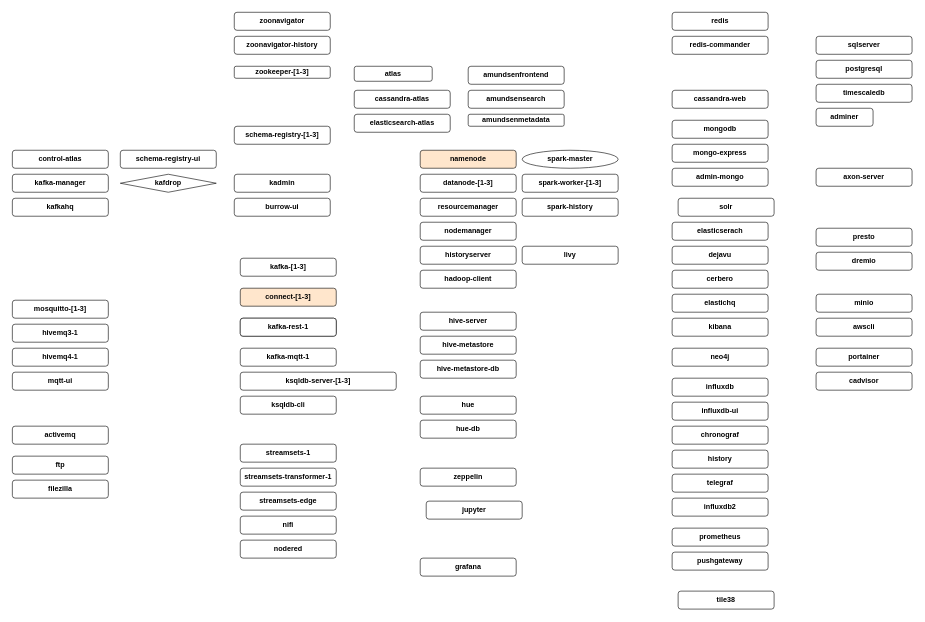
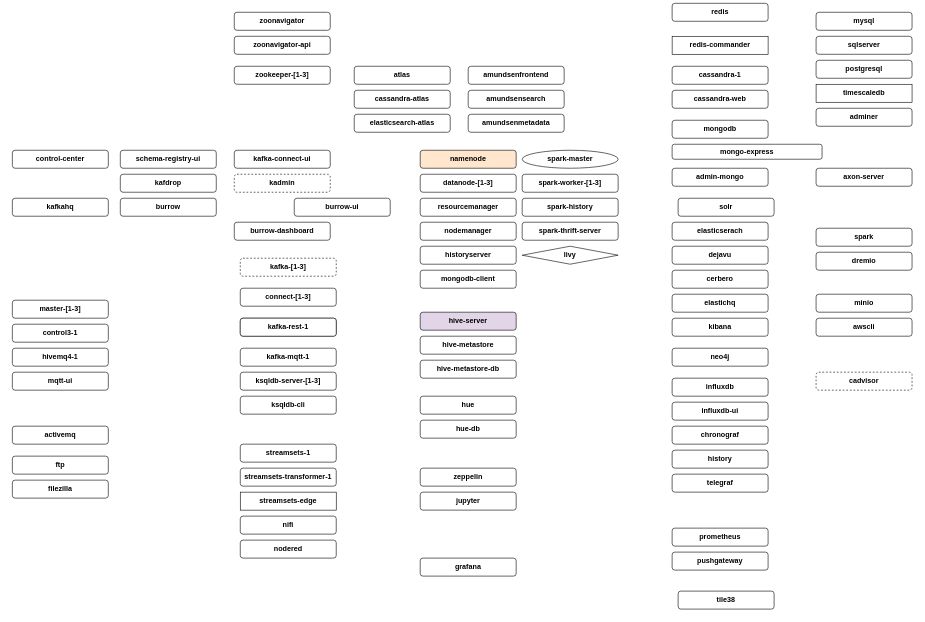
node "redis": moved (720, 21) -> (720, 12)
node "mysql": added
node "zoonavigator-history": label "zoonavigator-history" -> "zoonavigator-api"
node "redis-commander": shape rounded rectangle -> rectangle
node "zookeeper-[1-3]": size 96x12 -> 96x18
node "atlas": size 78x15 -> 96x18
node "cassandra-1": added
node "timescaledb": shape rounded rectangle -> rectangle
node "adminer": size 57x18 -> 96x18
node "amundsenmetadata": size 96x12 -> 96x18
node "schema-registry-[1-3]": removed
node "mongo-express": size 96x18 -> 150x15
node "control-atlas": label "control-atlas" -> "control-center"
node "kafka-connect-ui": added
node "kafka-manager": removed
node "kafdrop": shape diamond -> rounded rectangle
node "kadmin": style solid -> dashed
node "burrow": added
node "burrow-ui": moved (282, 207) -> (342, 207)
node "burrow-dashboard": added
node "spark-thrift-server": added
node "presto": label "presto" -> "spark"
node "livy": shape rounded rectangle -> diamond
node "kafka-[1-3]": style solid -> dashed
node "hadoop-client": label "hadoop-client" -> "mongodb-client"
node "connect-[1-3]": fillcolor #ffe6cc -> #ffffff
node "mosquitto-[1-3]": label "mosquitto-[1-3]" -> "master-[1-3]"
node "hive-server": fillcolor #ffffff -> #e1d5e7
node "hivemq3-1": label "hivemq3-1" -> "control3-1"
node "portainer": removed
node "ksqldb-server-[1-3]": size 156x18 -> 96x18
node "cadvisor": style solid -> dashed
node "streamsets-edge": shape rounded rectangle -> rectangle
node "influxdb2": removed
node "jupyter": moved (474, 510) -> (468, 501)
